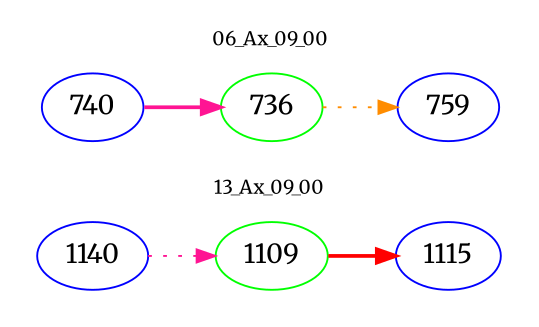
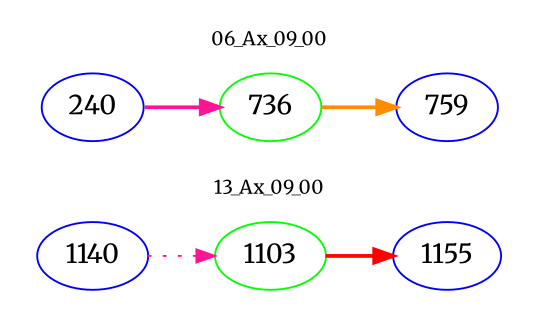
node "740": label "740" -> "240"
edge "736" -> "759": style dotted -> bold
node "1109": label "1109" -> "1103"
node "1115": label "1115" -> "1155"
